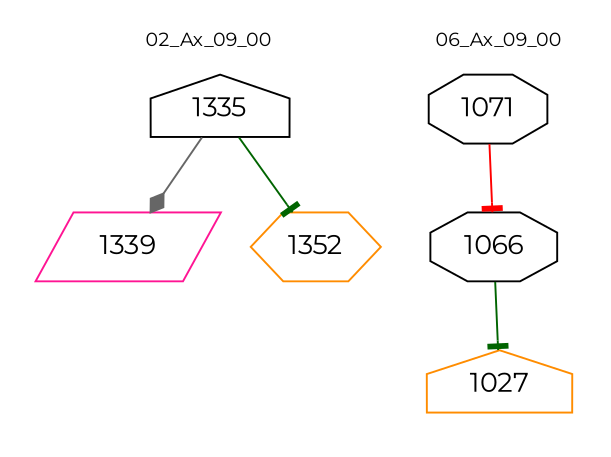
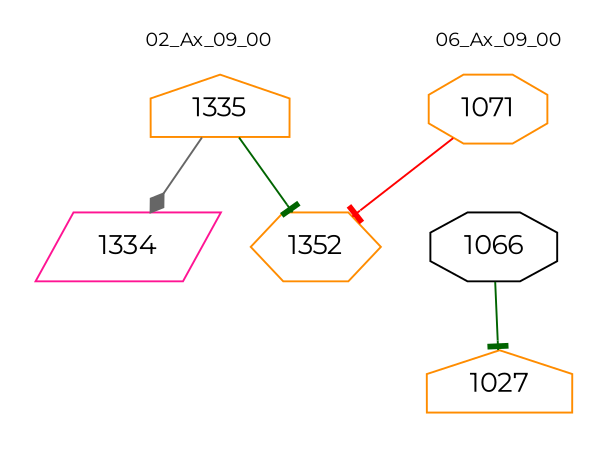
node "1335": color black -> darkorange
node "1071": color black -> darkorange
edge "1071" -> "1066": now "1071" -> "1352"
node "1339": label "1339" -> "1334"
